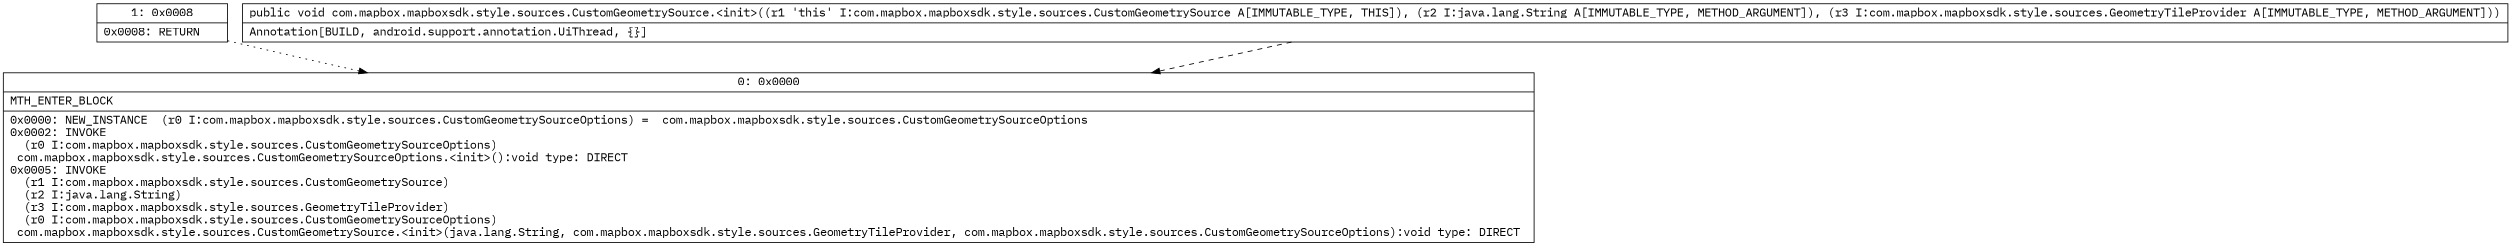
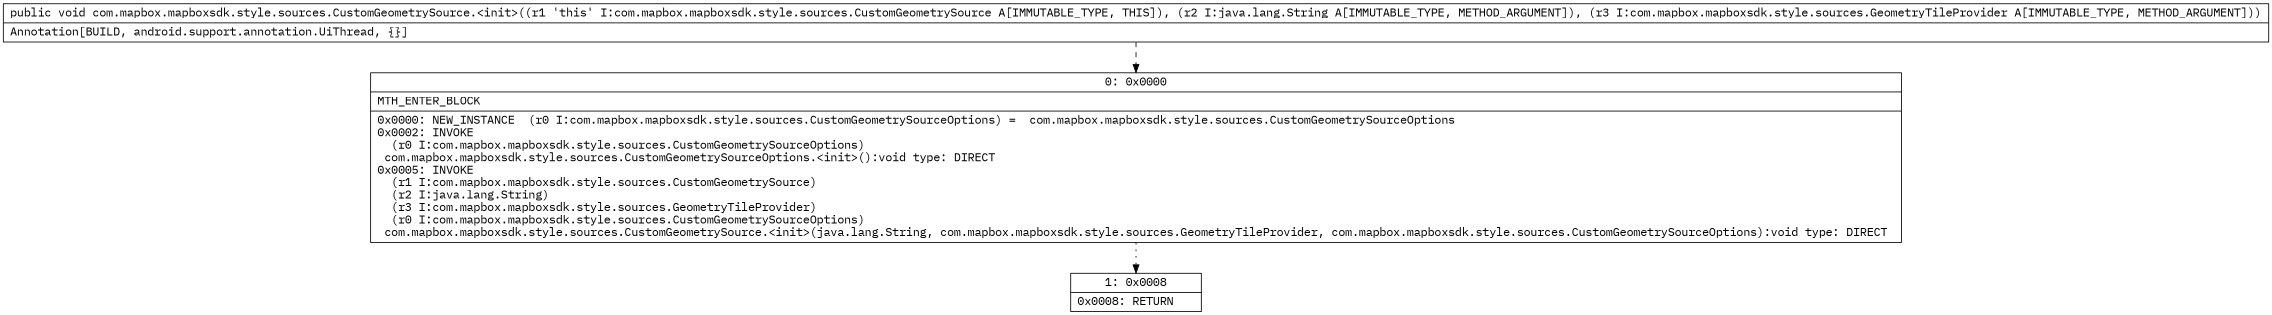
edge "1: 0x0008" -> "0: 0x0000": reversed
